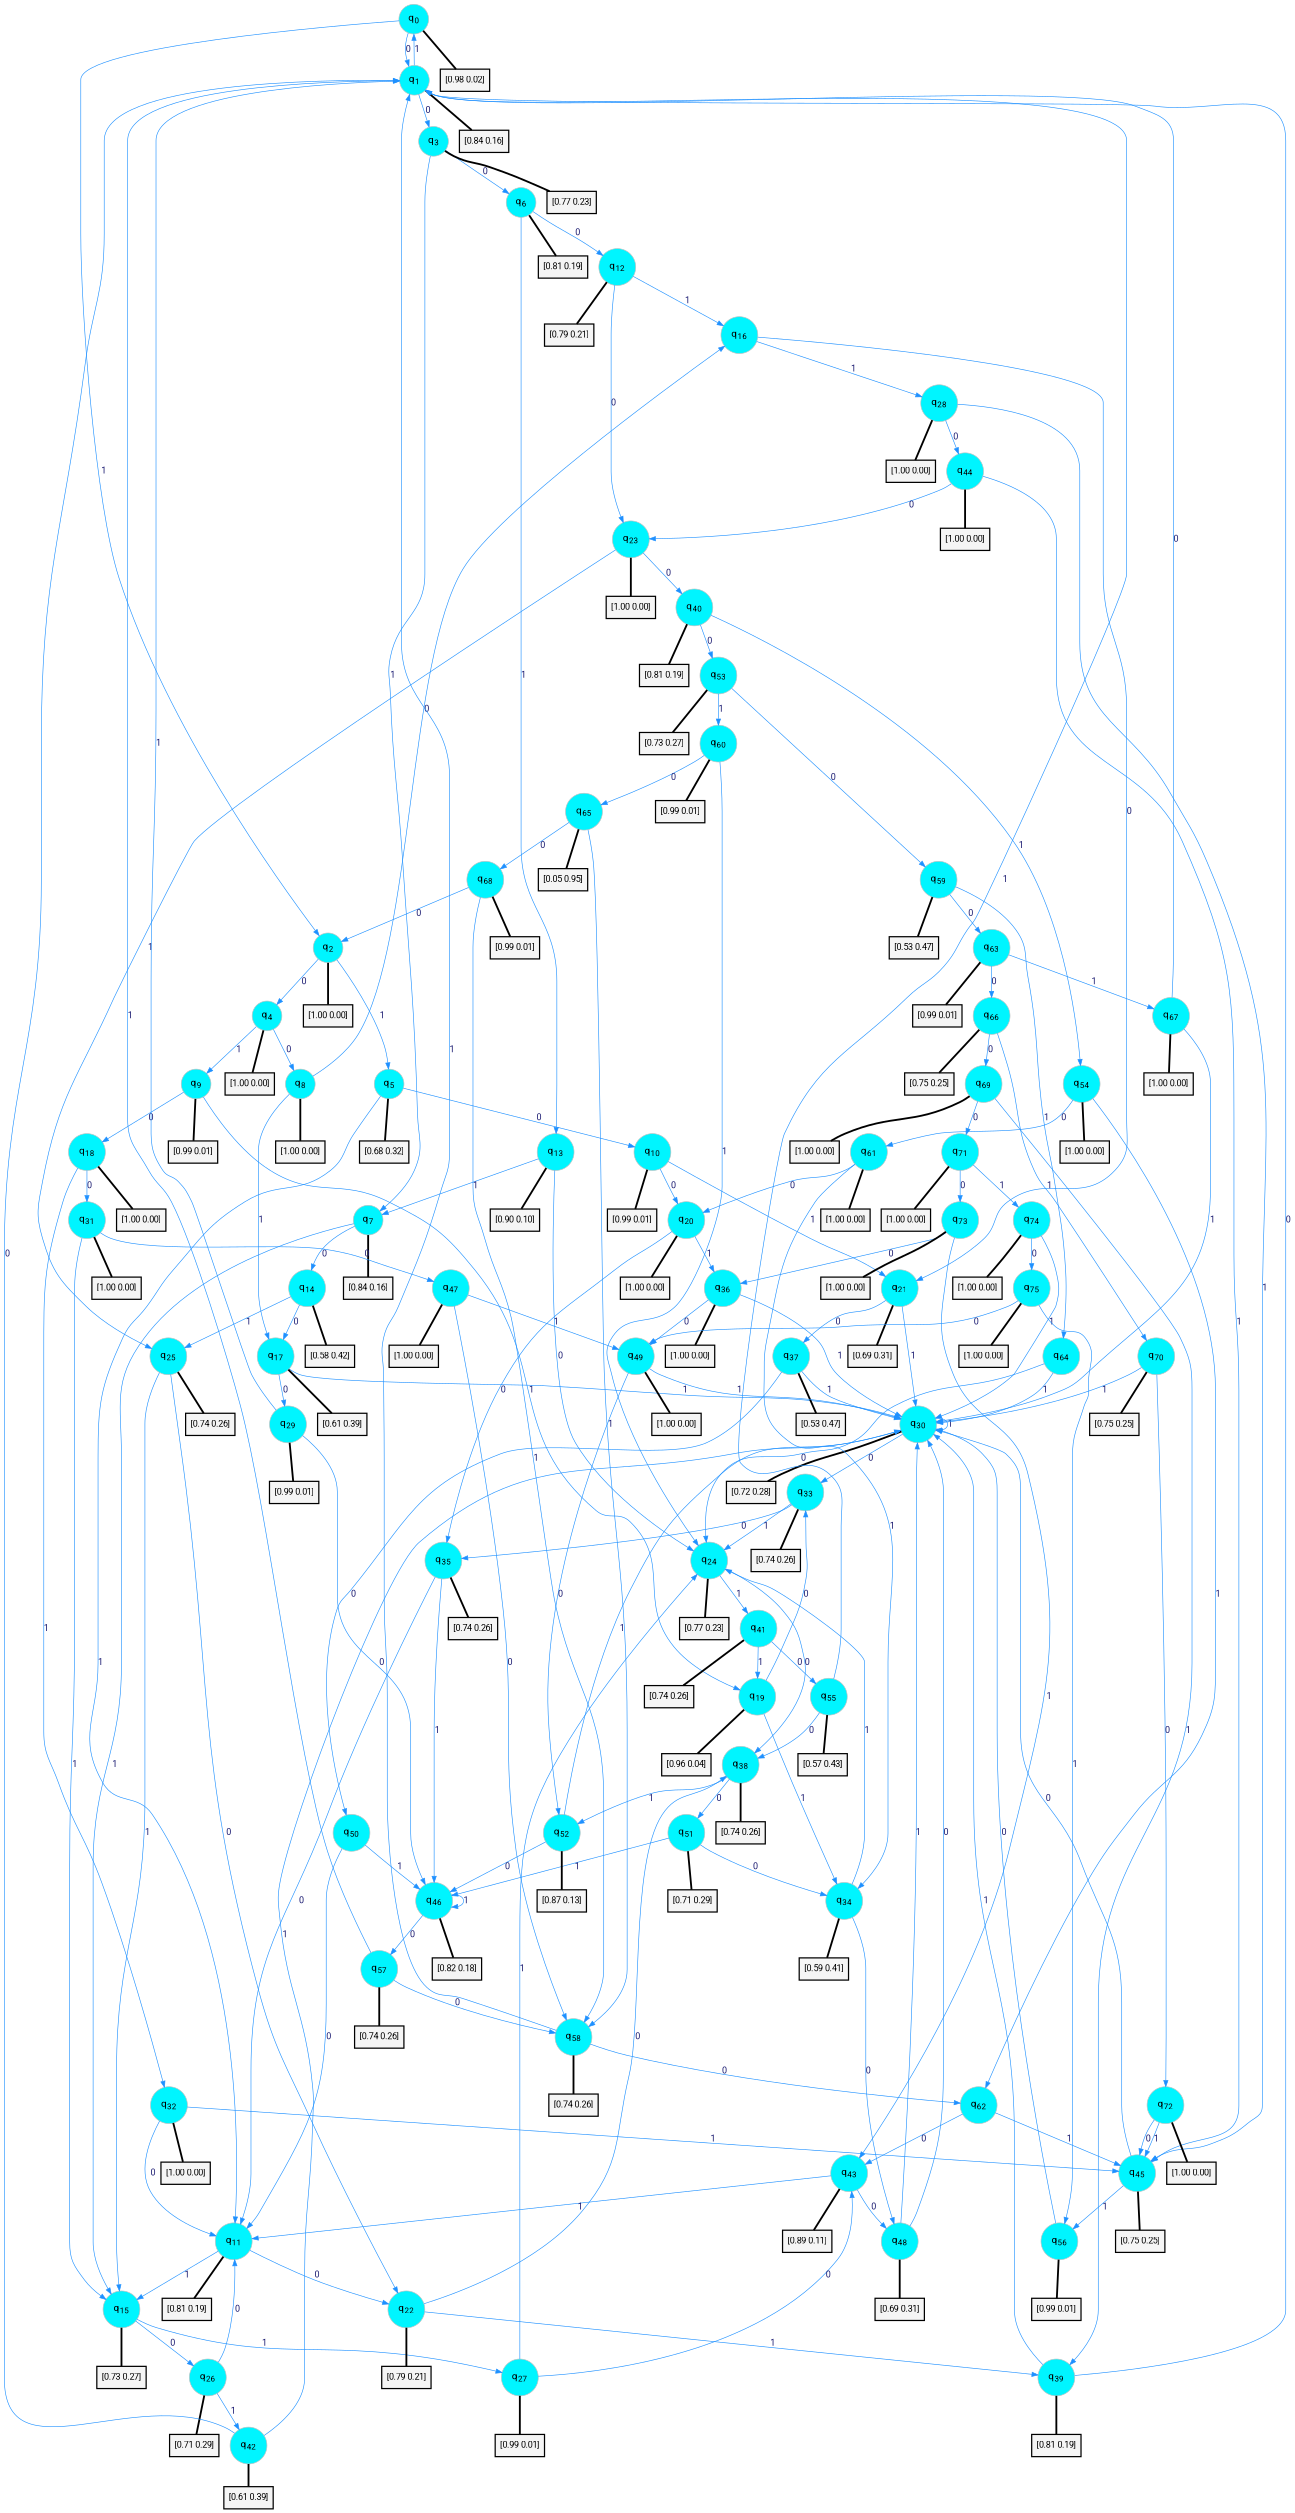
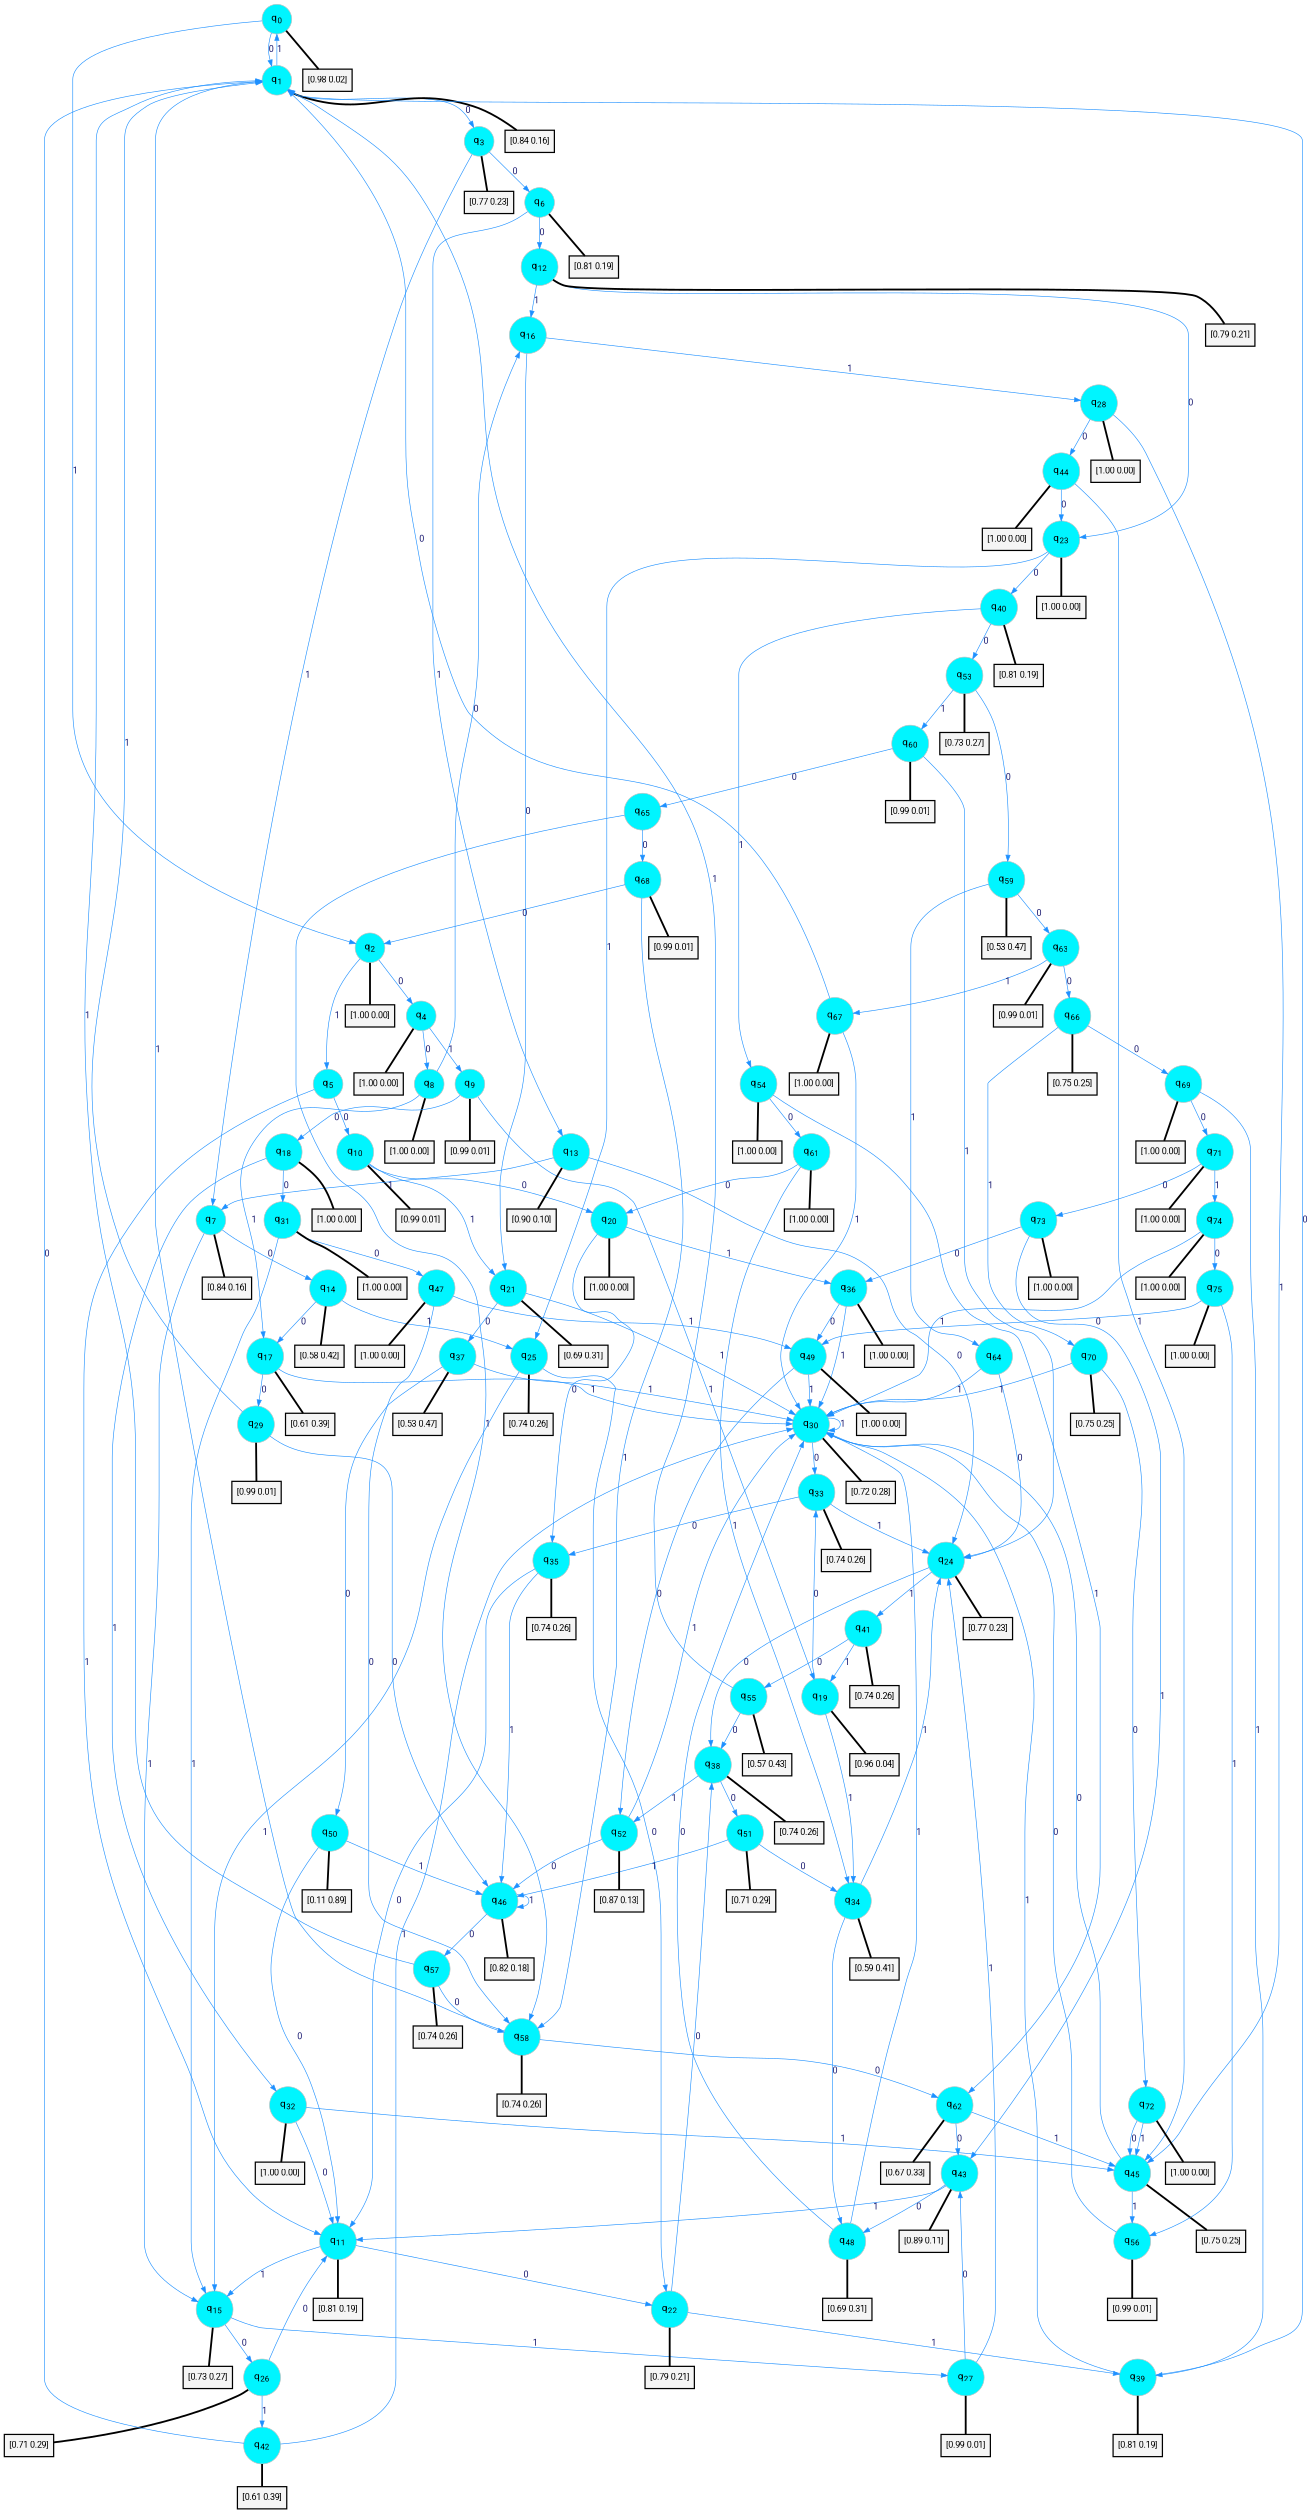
node "[0.05 0.95]": removed
node "[0.68 0.32]": removed
node "[0.11 0.89]": added
node "[0.67 0.33]": added
